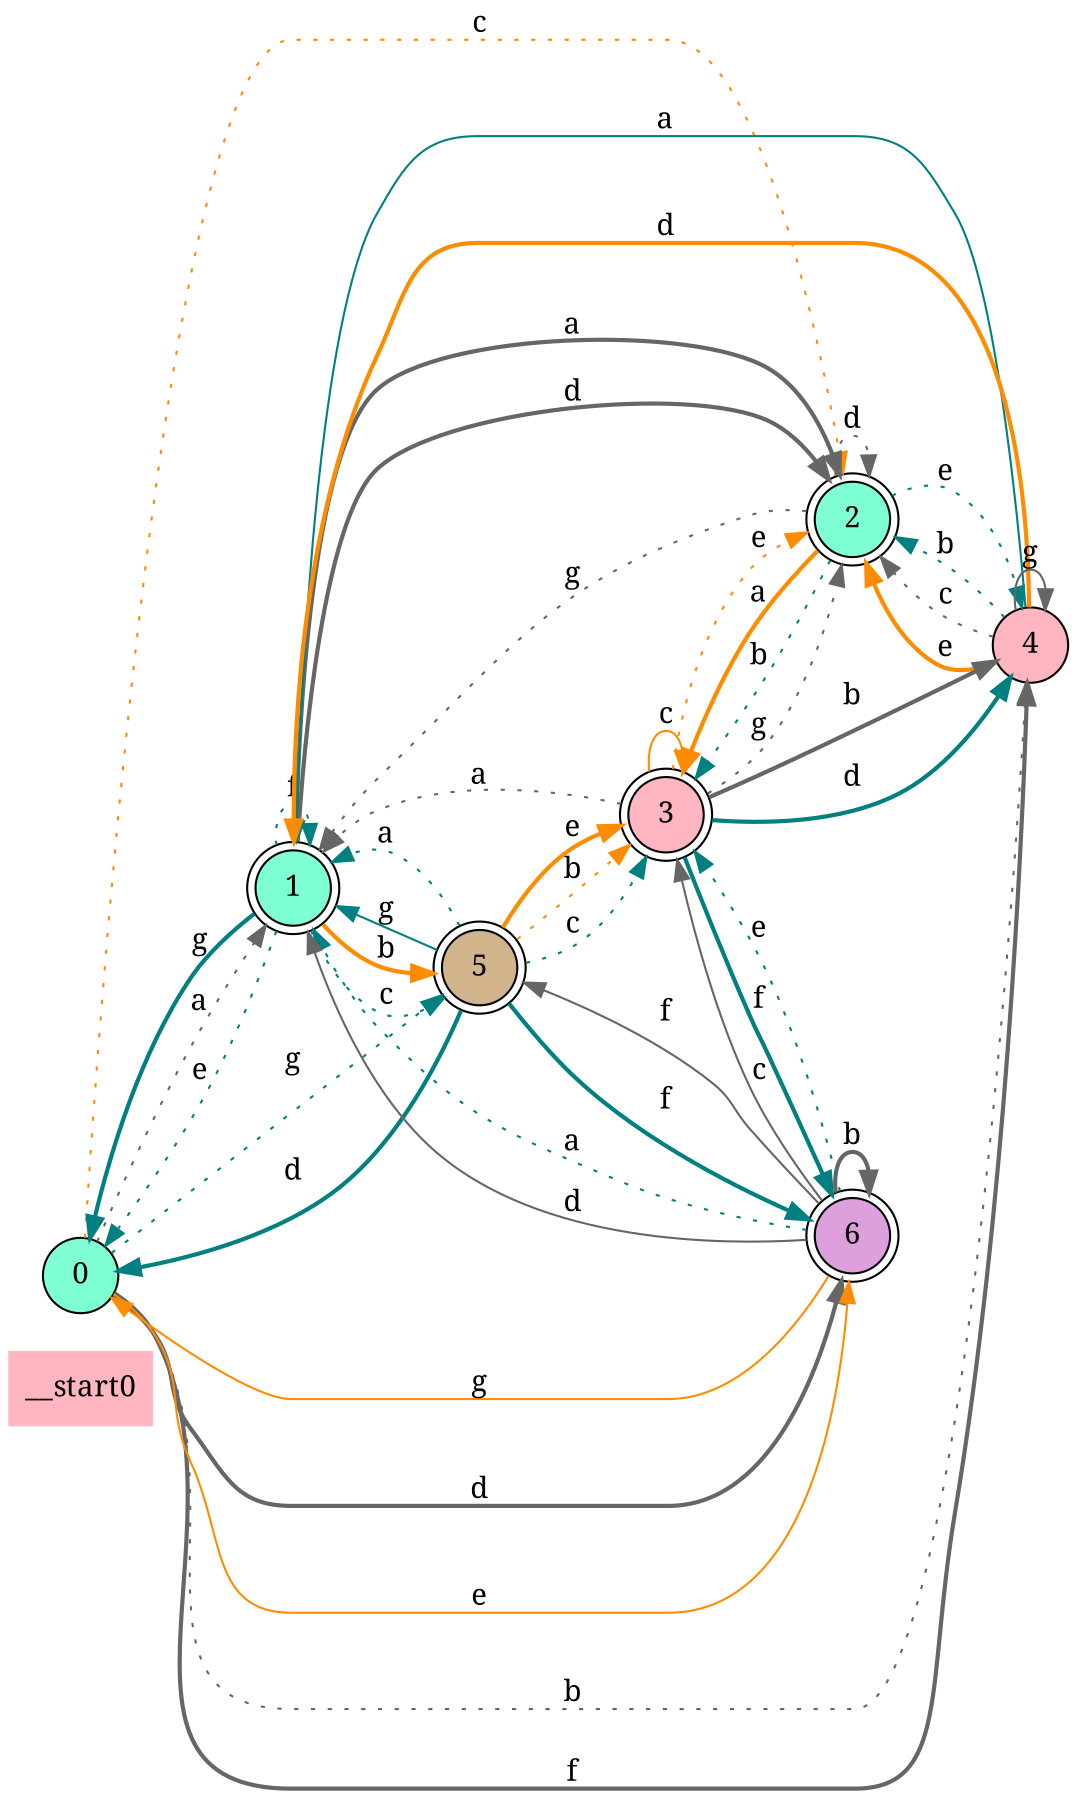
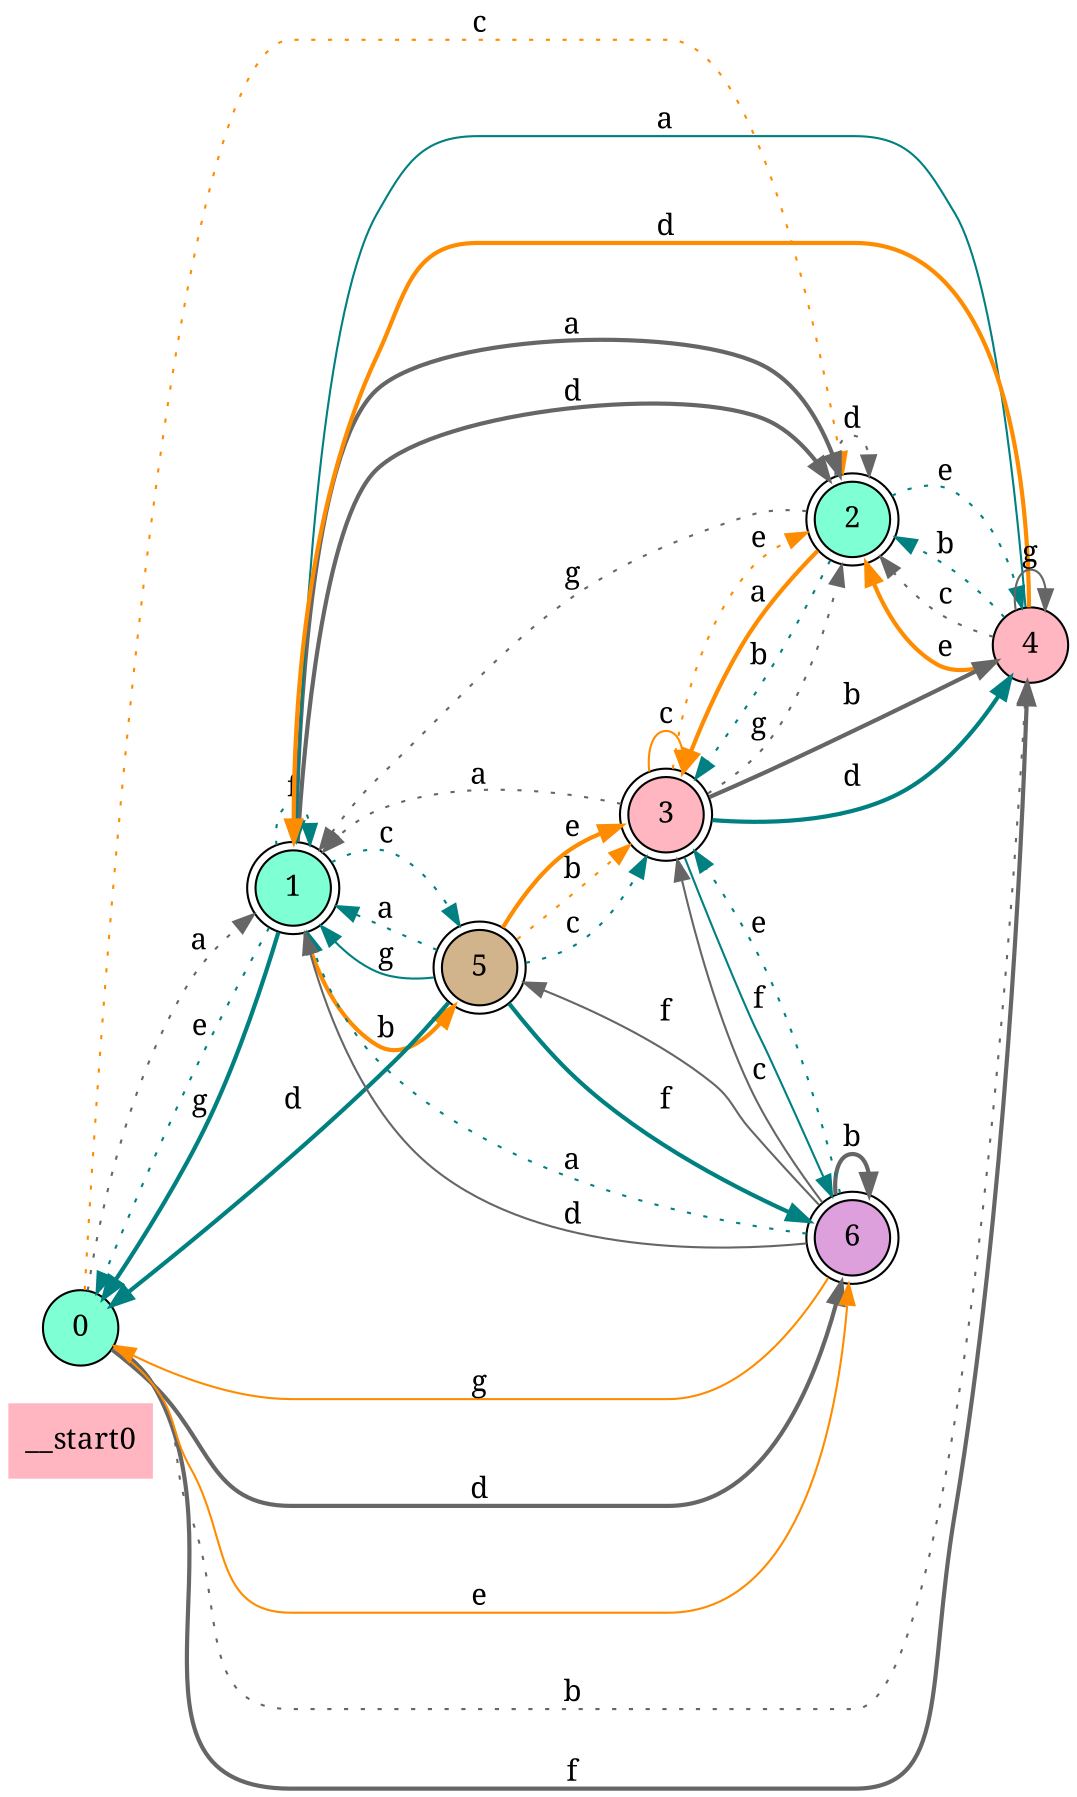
edge "3" -> "6": style bold -> solid
edge "0" -> "5": removed, label "g"
